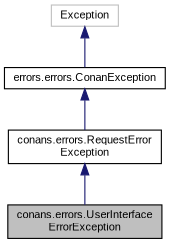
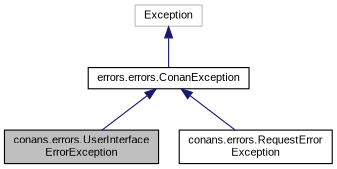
edge "conans.errors.UserInterface ErrorException" -> "conans.errors.RequestError Exception": now "conans.errors.UserInterface ErrorException" -> "errors.errors.ConanException"
